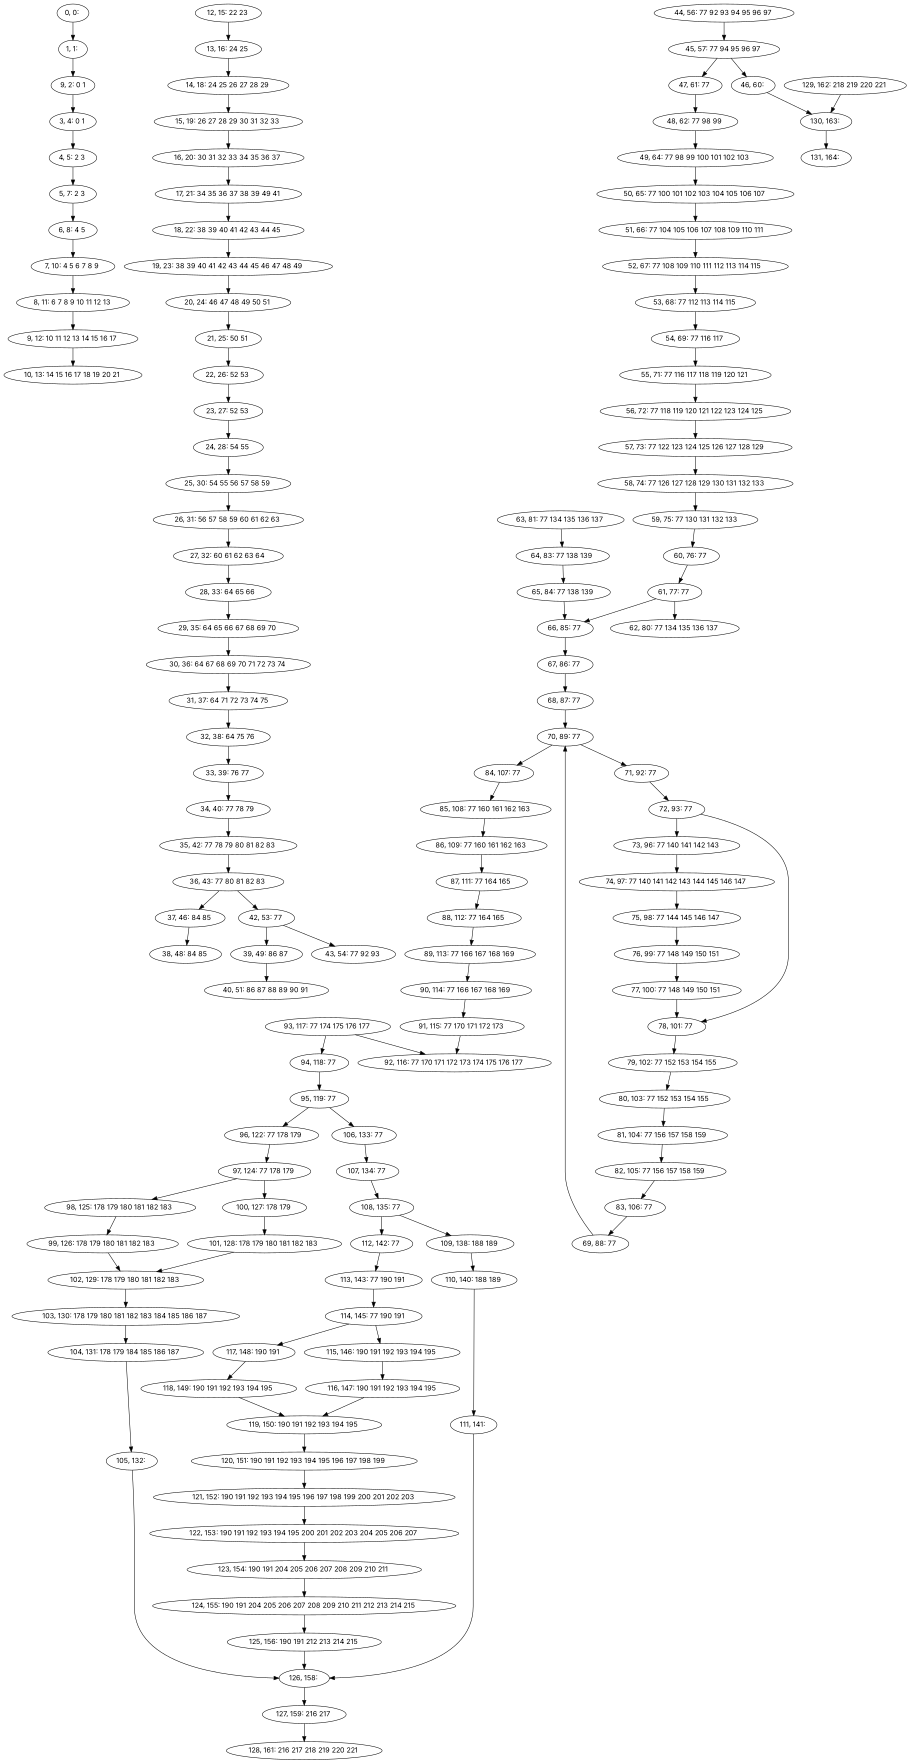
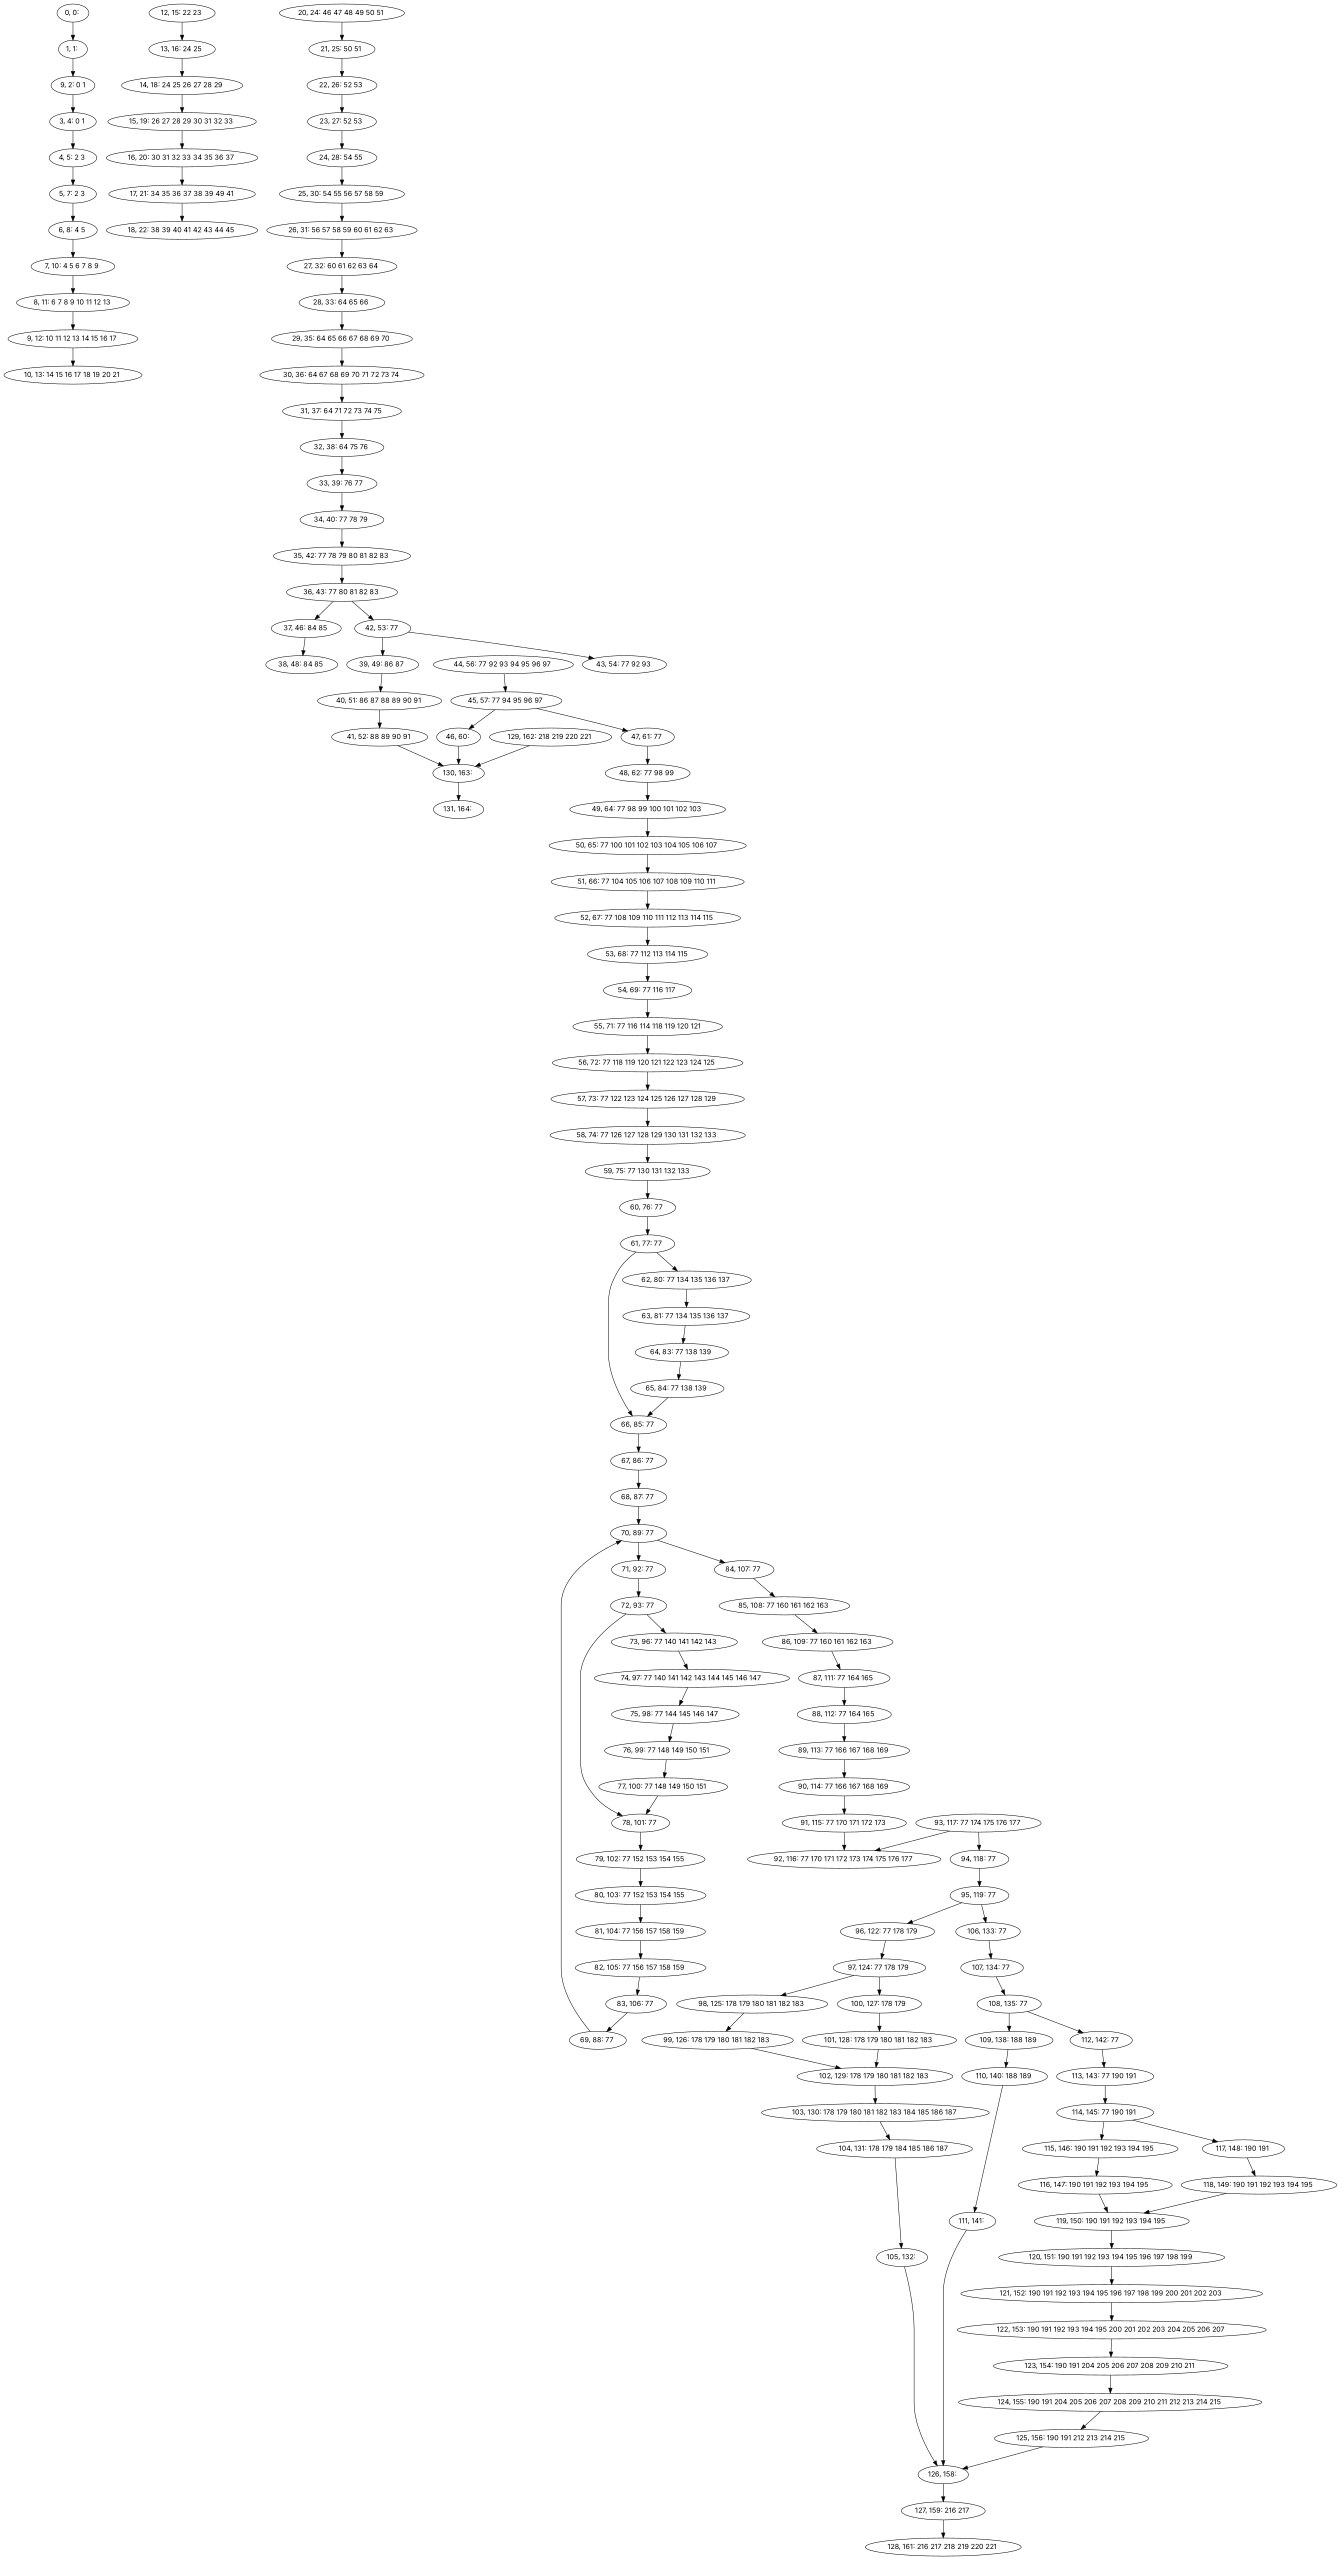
node "19, 23: 38 39 40 41 42 43 44 45 46 47 48 49": removed
node "55, 71: 77 116 117 118 119 120 121": label "55, 71: 77 116 117 118 119 120 121" -> "55, 71: 77 116 114 118 119 120 121"
node "41, 52: 88 89 90 91": added
edge "62, 80: 77 134 135 136 137" -> "63, 81: 77 134 135 136 137": added
